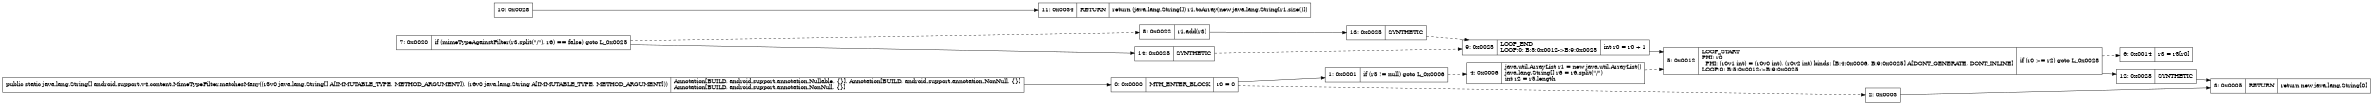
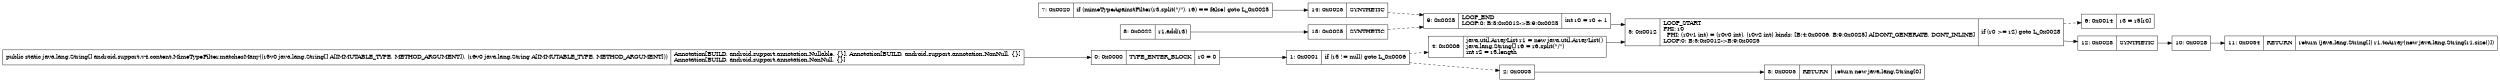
edge "7: 0x0020" -> "8: 0x0022": removed
edge "4: 0x0006" -> "5: 0x0012": style dashed -> solid
edge "12: 0x0028" -> "3: 0x0005": now "12: 0x0028" -> "10: 0x0028"
node "0: 0x0000": text "MTH_ENTER_BLOCK" -> "TYPE_ENTER_BLOCK"
edge "0: 0x0000" -> "2: 0x0003": now "1: 0x0001" -> "2: 0x0003"
